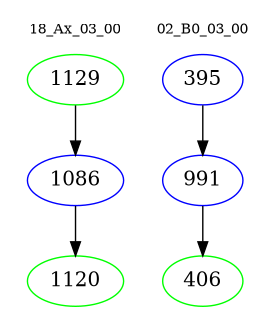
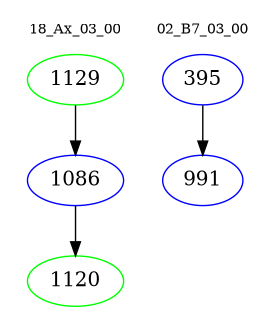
cluster "02_B0_03_00": label "02_B0_03_00" -> "02_B7_03_00"
node "406": removed
